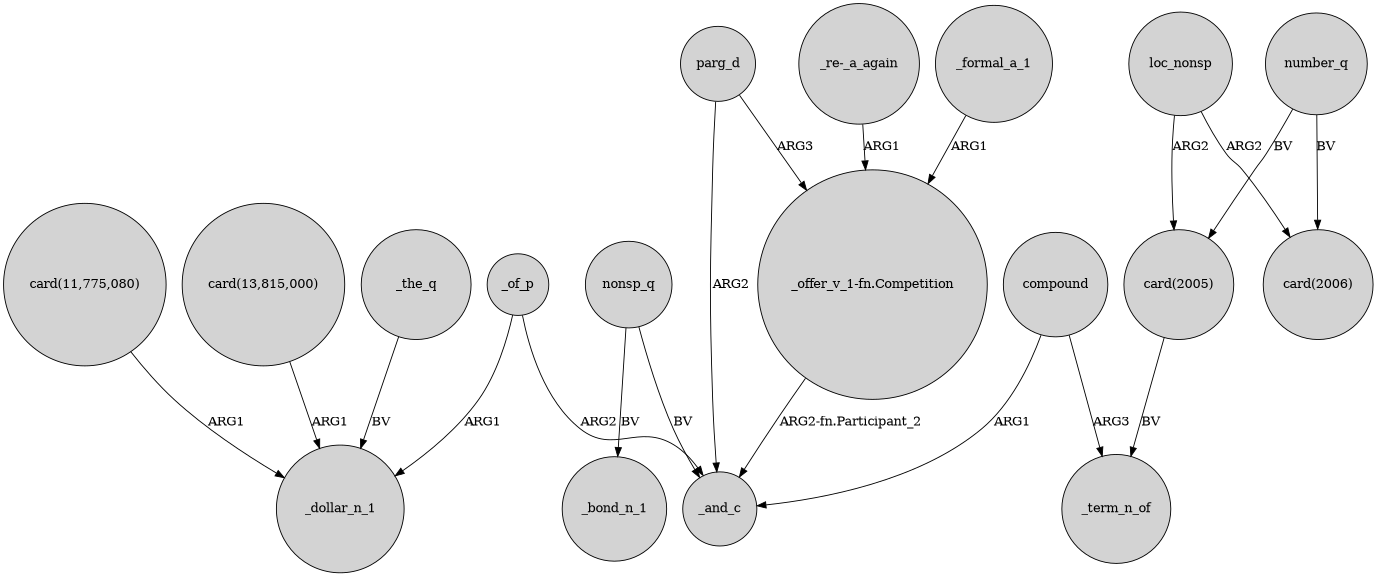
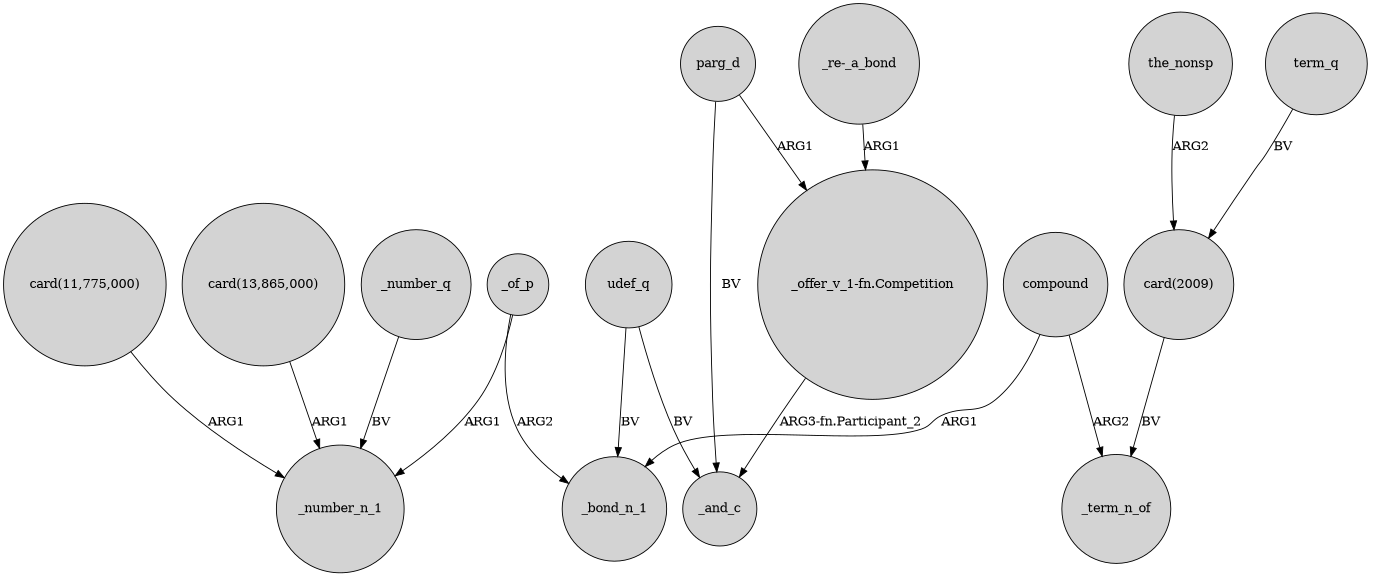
node "_re-_a_again": label "_re-_a_again" -> "_re-_a_bond"
node "_formal_a_1": removed
node "loc_nonsp": label "loc_nonsp" -> "the_nonsp"
node "number_q": label "number_q" -> "term_q"
edge "parg_d" -> "_offer_v_1-fn.Competition": label "ARG3" -> "ARG1"
node "card(11,775,080)": label "card(11,775,080)" -> "card(11,775,000)"
node "card(13,815,000)": label "card(13,815,000)" -> "card(13,865,000)"
node "_the_q": label "_the_q" -> "_number_q"
node "nonsp_q": label "nonsp_q" -> "udef_q"
edge "parg_d" -> "_and_c": label "ARG2" -> "BV"
node "card(2005)": label "card(2005)" -> "card(2009)"
node "card(2006)": removed
edge "_offer_v_1-fn.Competition" -> "_and_c": label "ARG2-fn.Participant_2" -> "ARG3-fn.Participant_2"
edge "compound" -> "_term_n_of": label "ARG3" -> "ARG2"
edge "_of_p" -> "_and_c": now "_of_p" -> "_bond_n_1"
edge "compound" -> "_and_c": now "compound" -> "_bond_n_1"
node "_dollar_n_1": label "_dollar_n_1" -> "_number_n_1"
